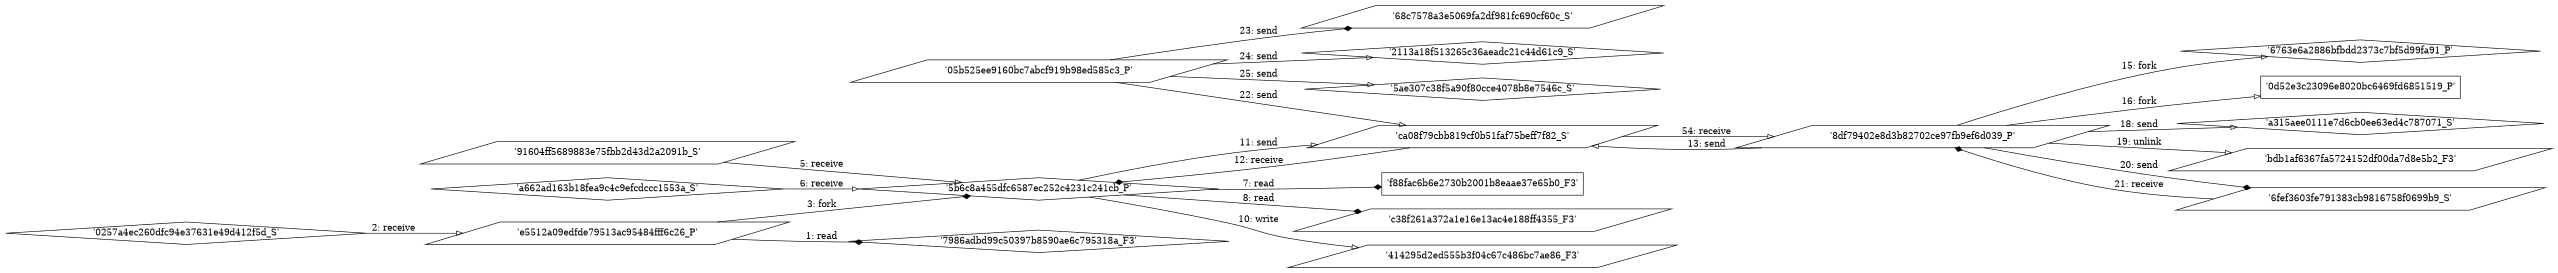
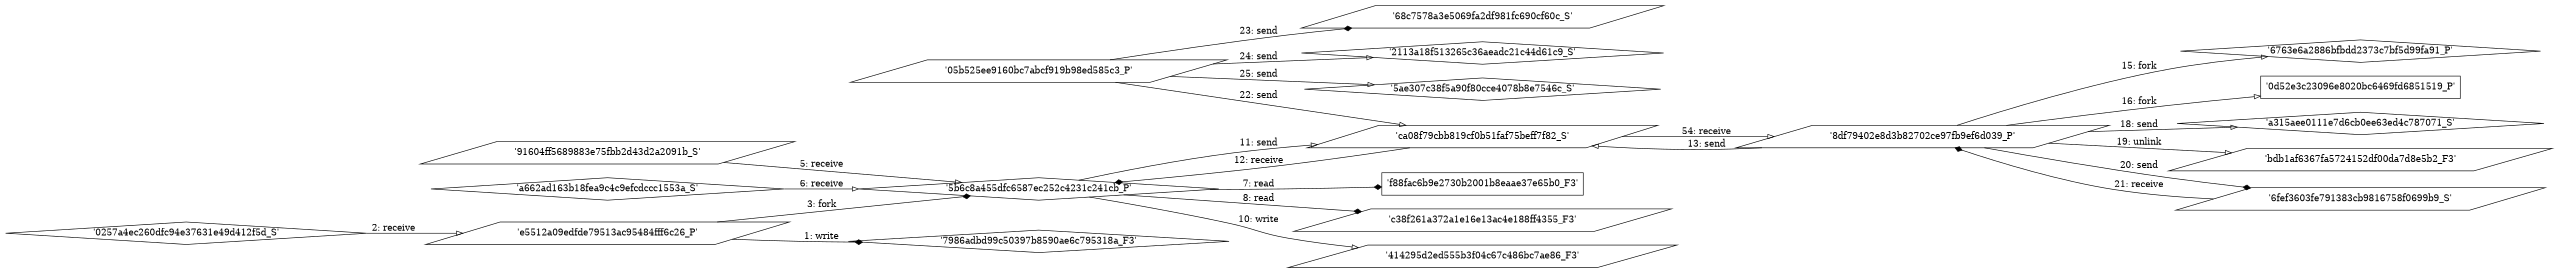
node "'f88fac6b6e2730b2001b8eaae37e65b0_F3'": label "'f88fac6b6e2730b2001b8eaae37e65b0_F3'" -> "'f88fac6b9e2730b2001b8eaae37e65b0_F3'"
edge "'e5512a09edfde79513ac95484fff6c26_P'" -> "'7986adbd99c50397b8590ae6c795318a_F3'": label "1: read" -> "1: write"
